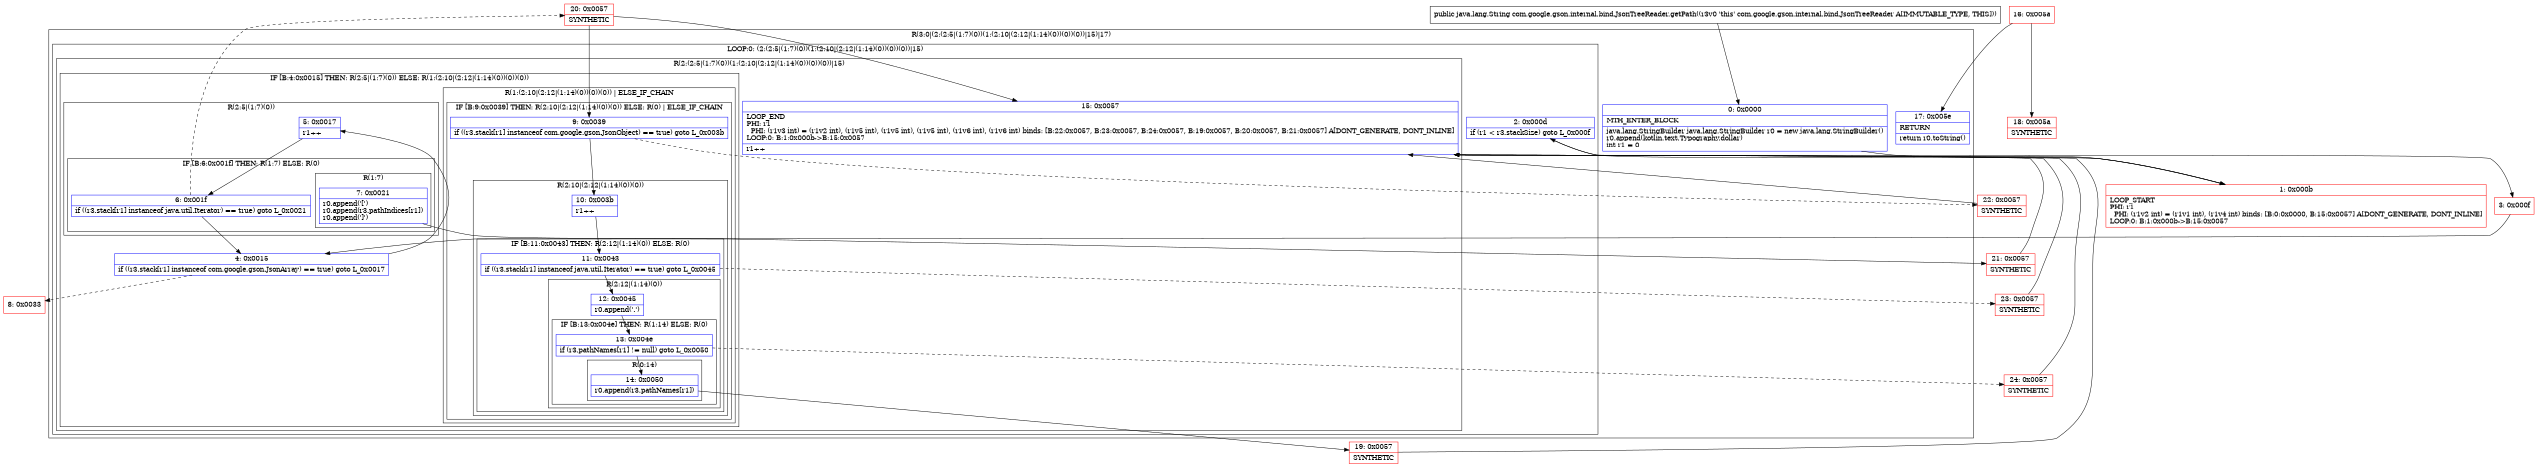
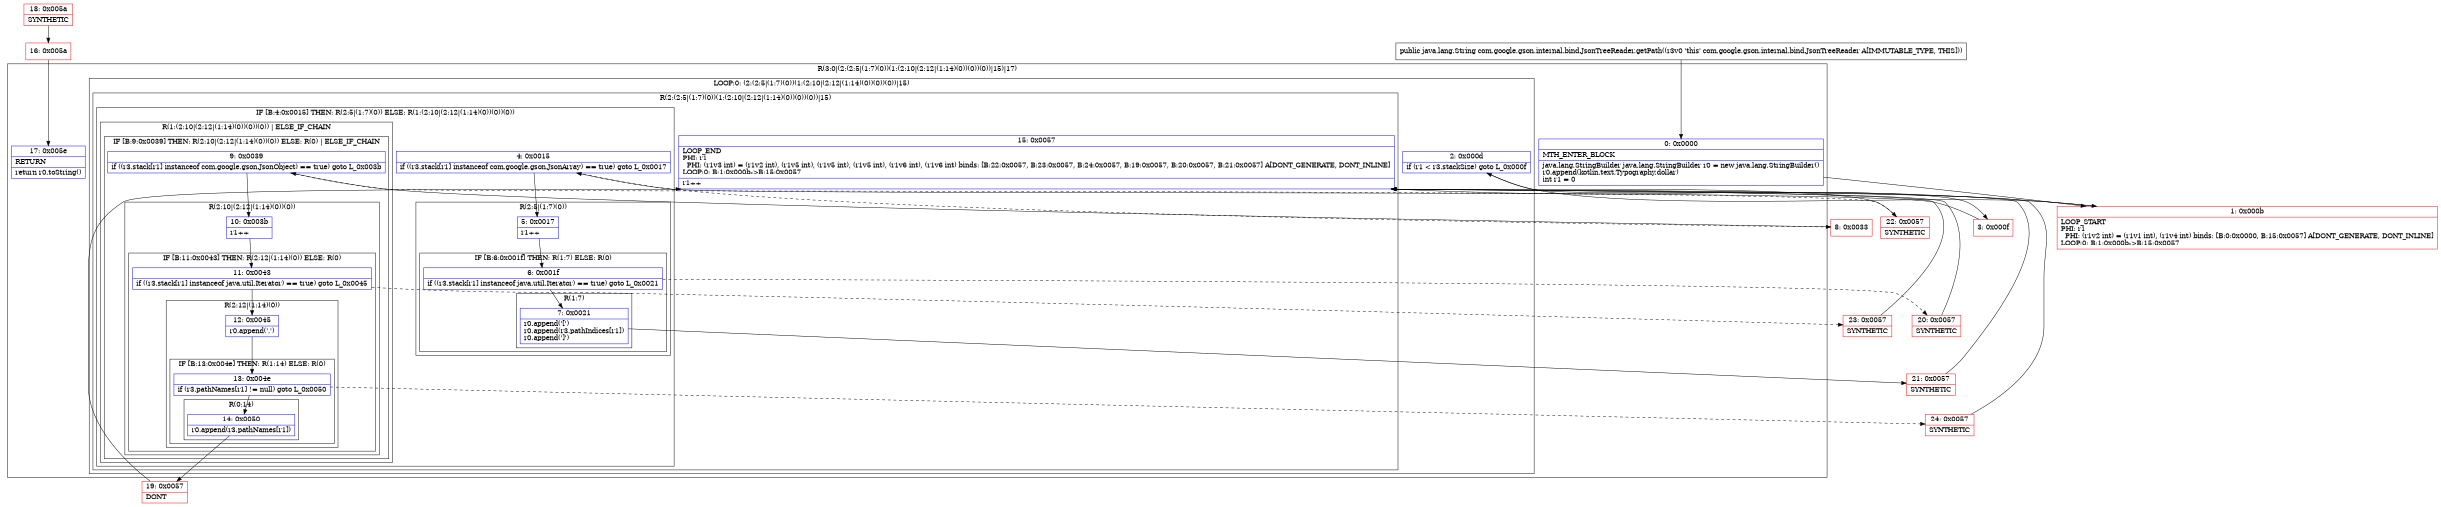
edge "16: 0x005a" -> "18: 0x005a": reversed
edge "20: 0x0057" -> "9: 0x0039": now "8: 0x0033" -> "9: 0x0039"
edge "6: 0x001f" -> "4: 0x0015": now "6: 0x001f" -> "7: 0x0021"
node "19: 0x0057": text "SYNTHETIC" -> "DONT"
